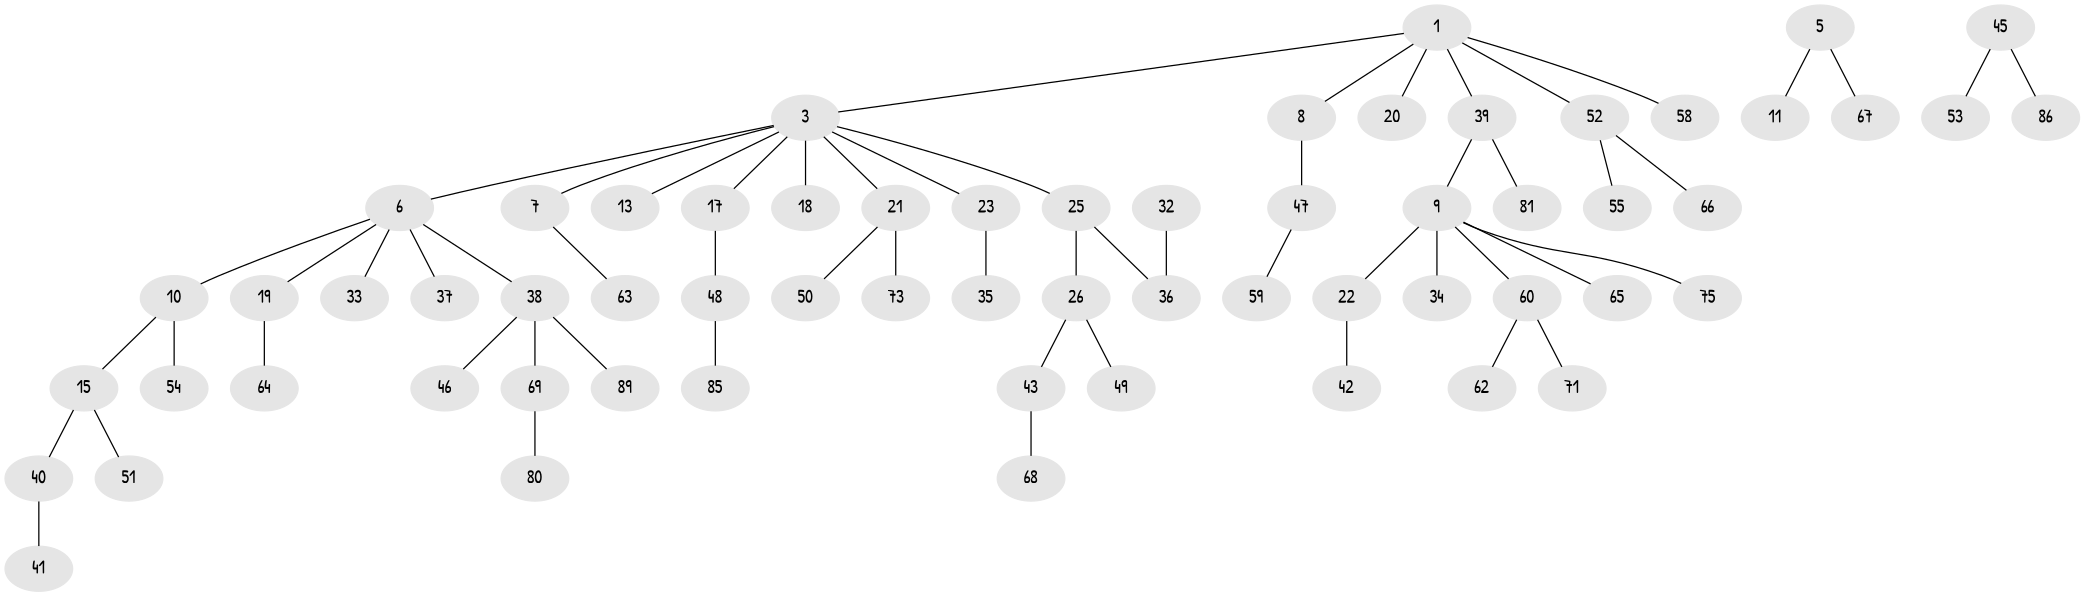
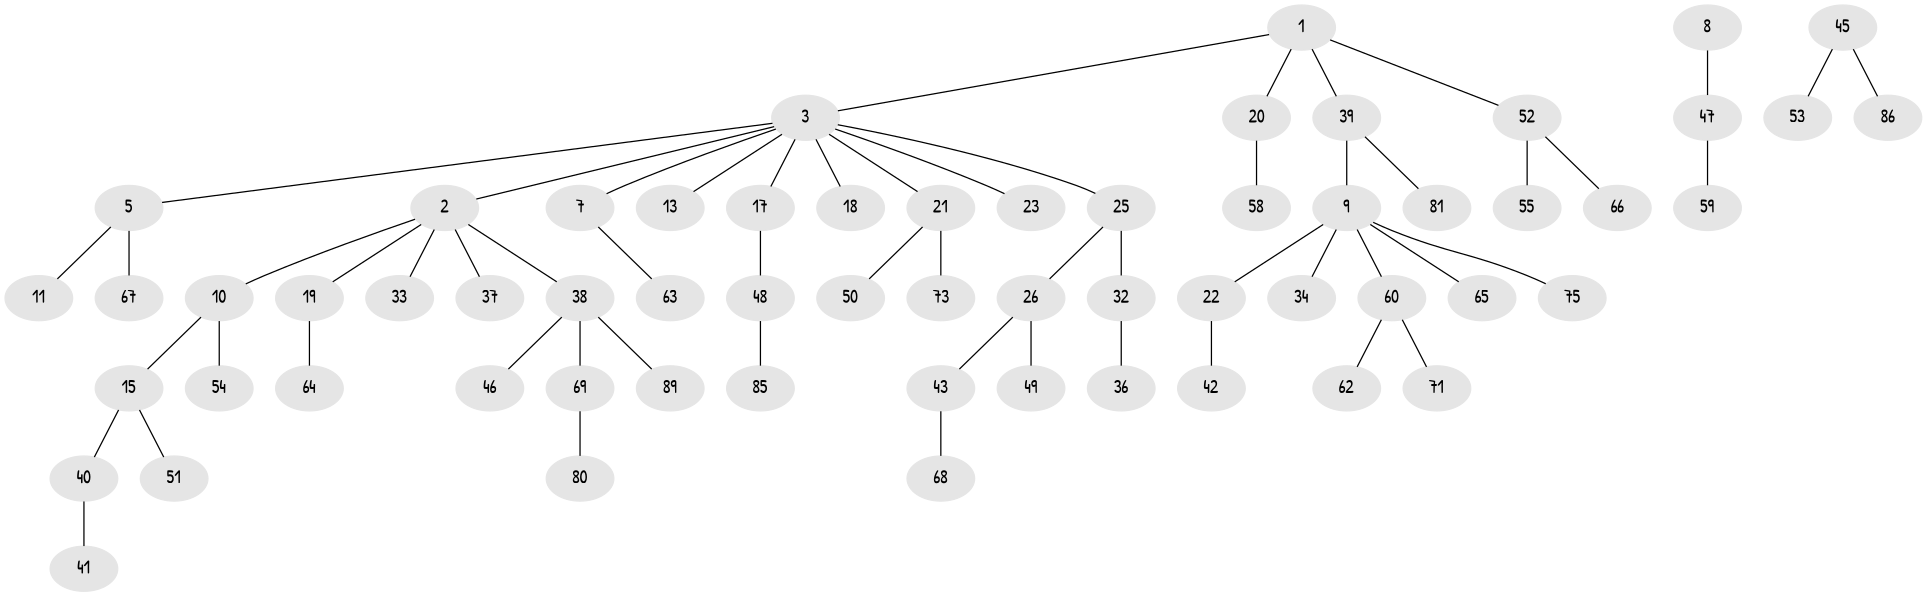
edge "1" -- "58": now "20" -- "58"
edge "1" -- "8": removed
edge "3" -- "5": added
node "6": label "6" -> "2"
edge "25" -- "36": now "25" -- "32"
node "35": removed
